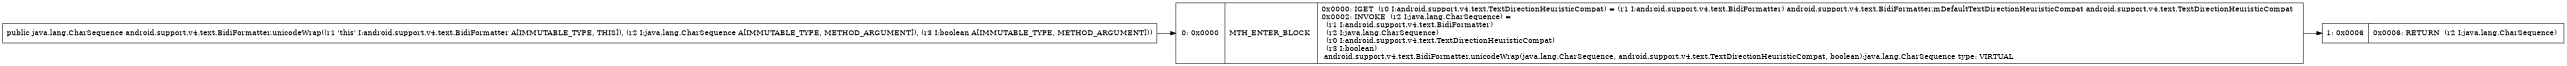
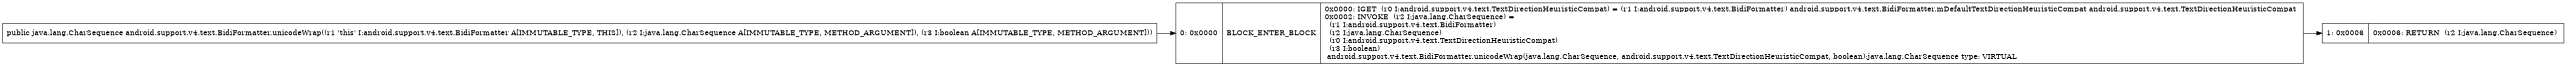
node "0: 0x0000": text "MTH_ENTER_BLOCK" -> "BLOCK_ENTER_BLOCK"
